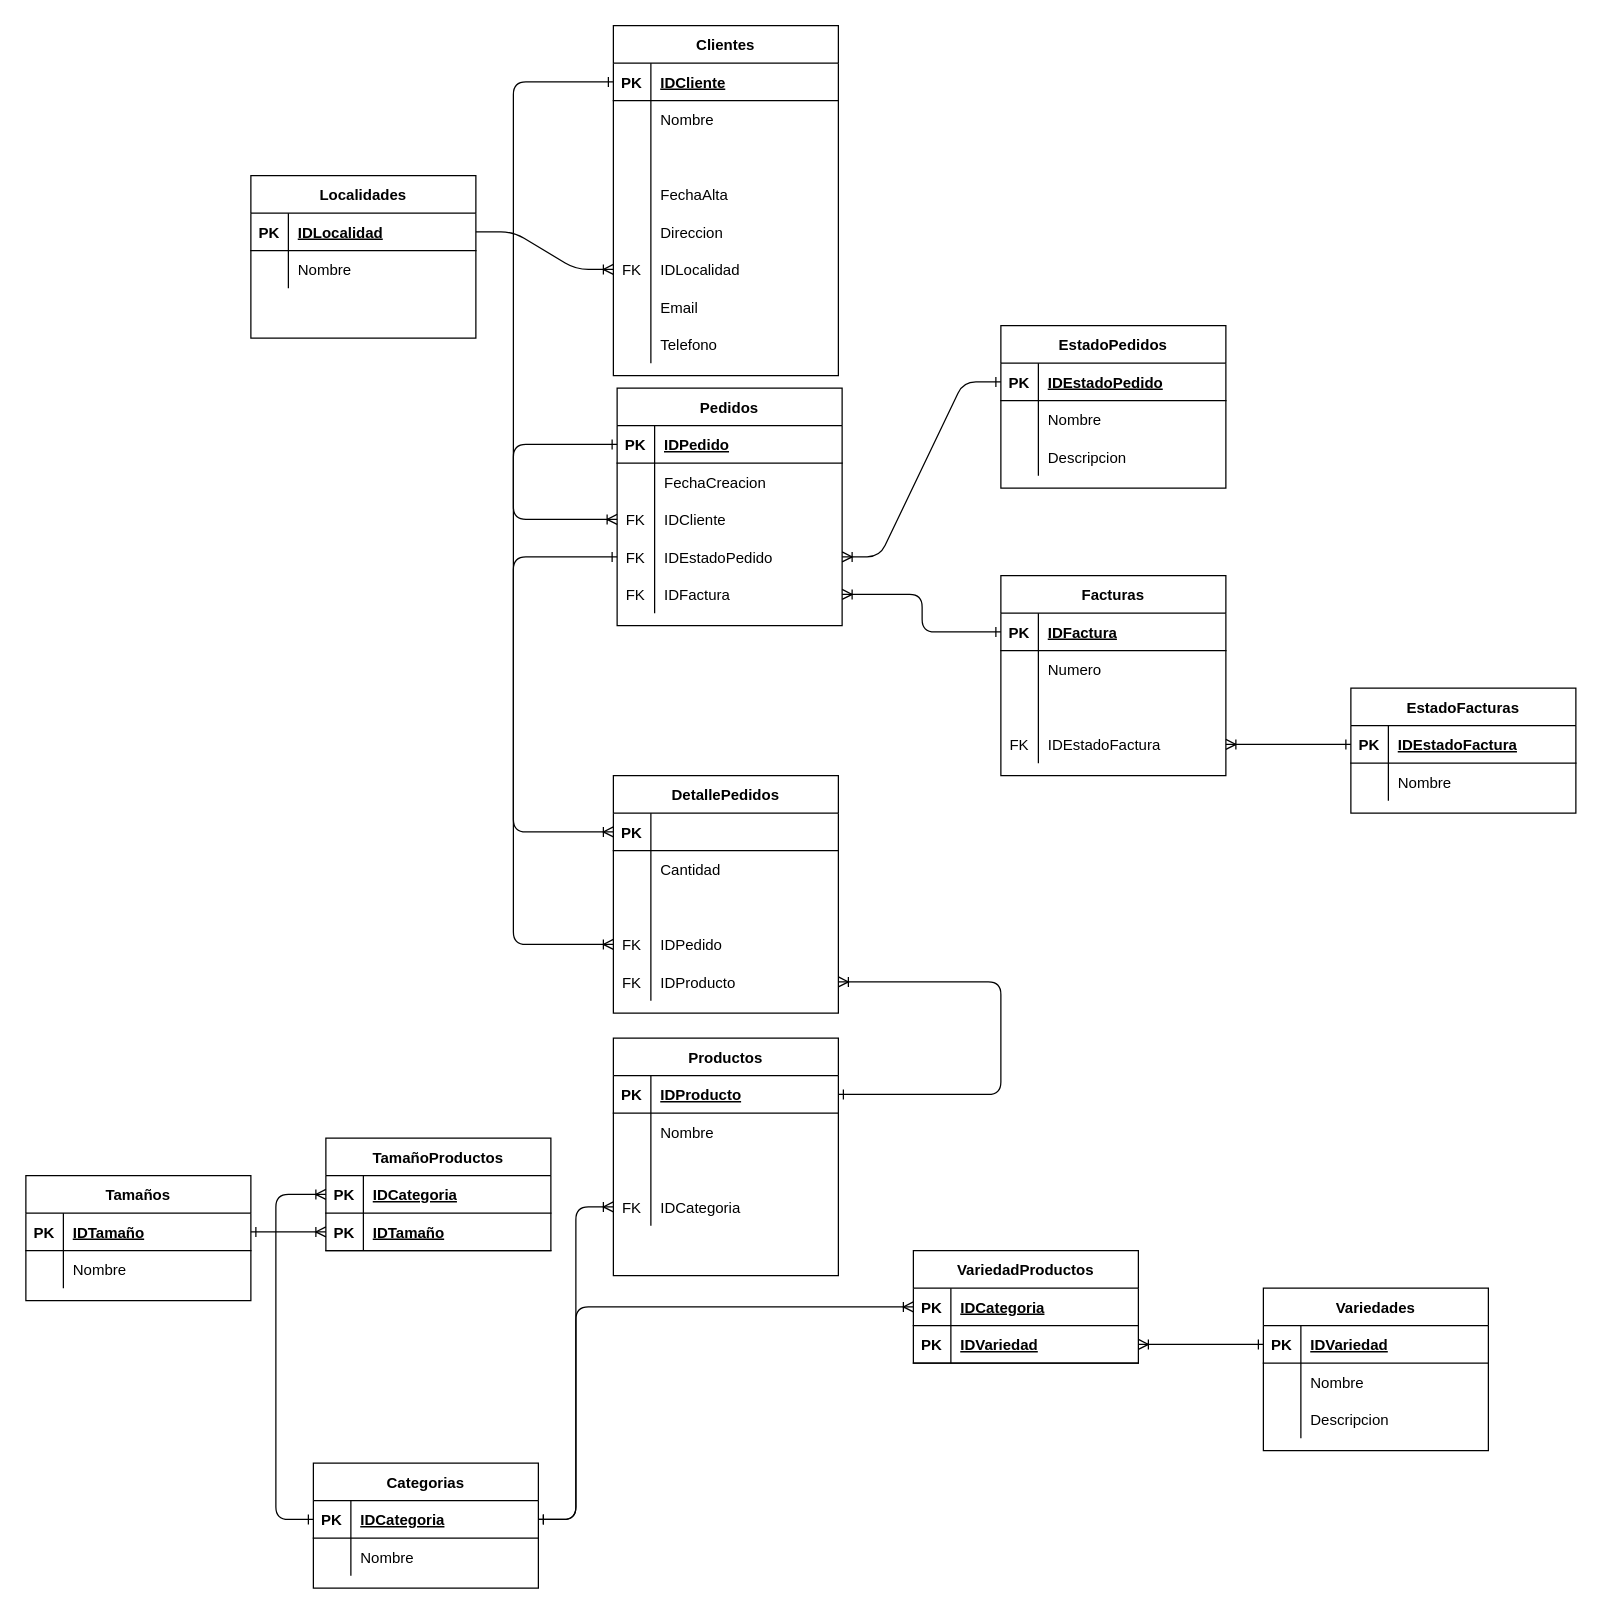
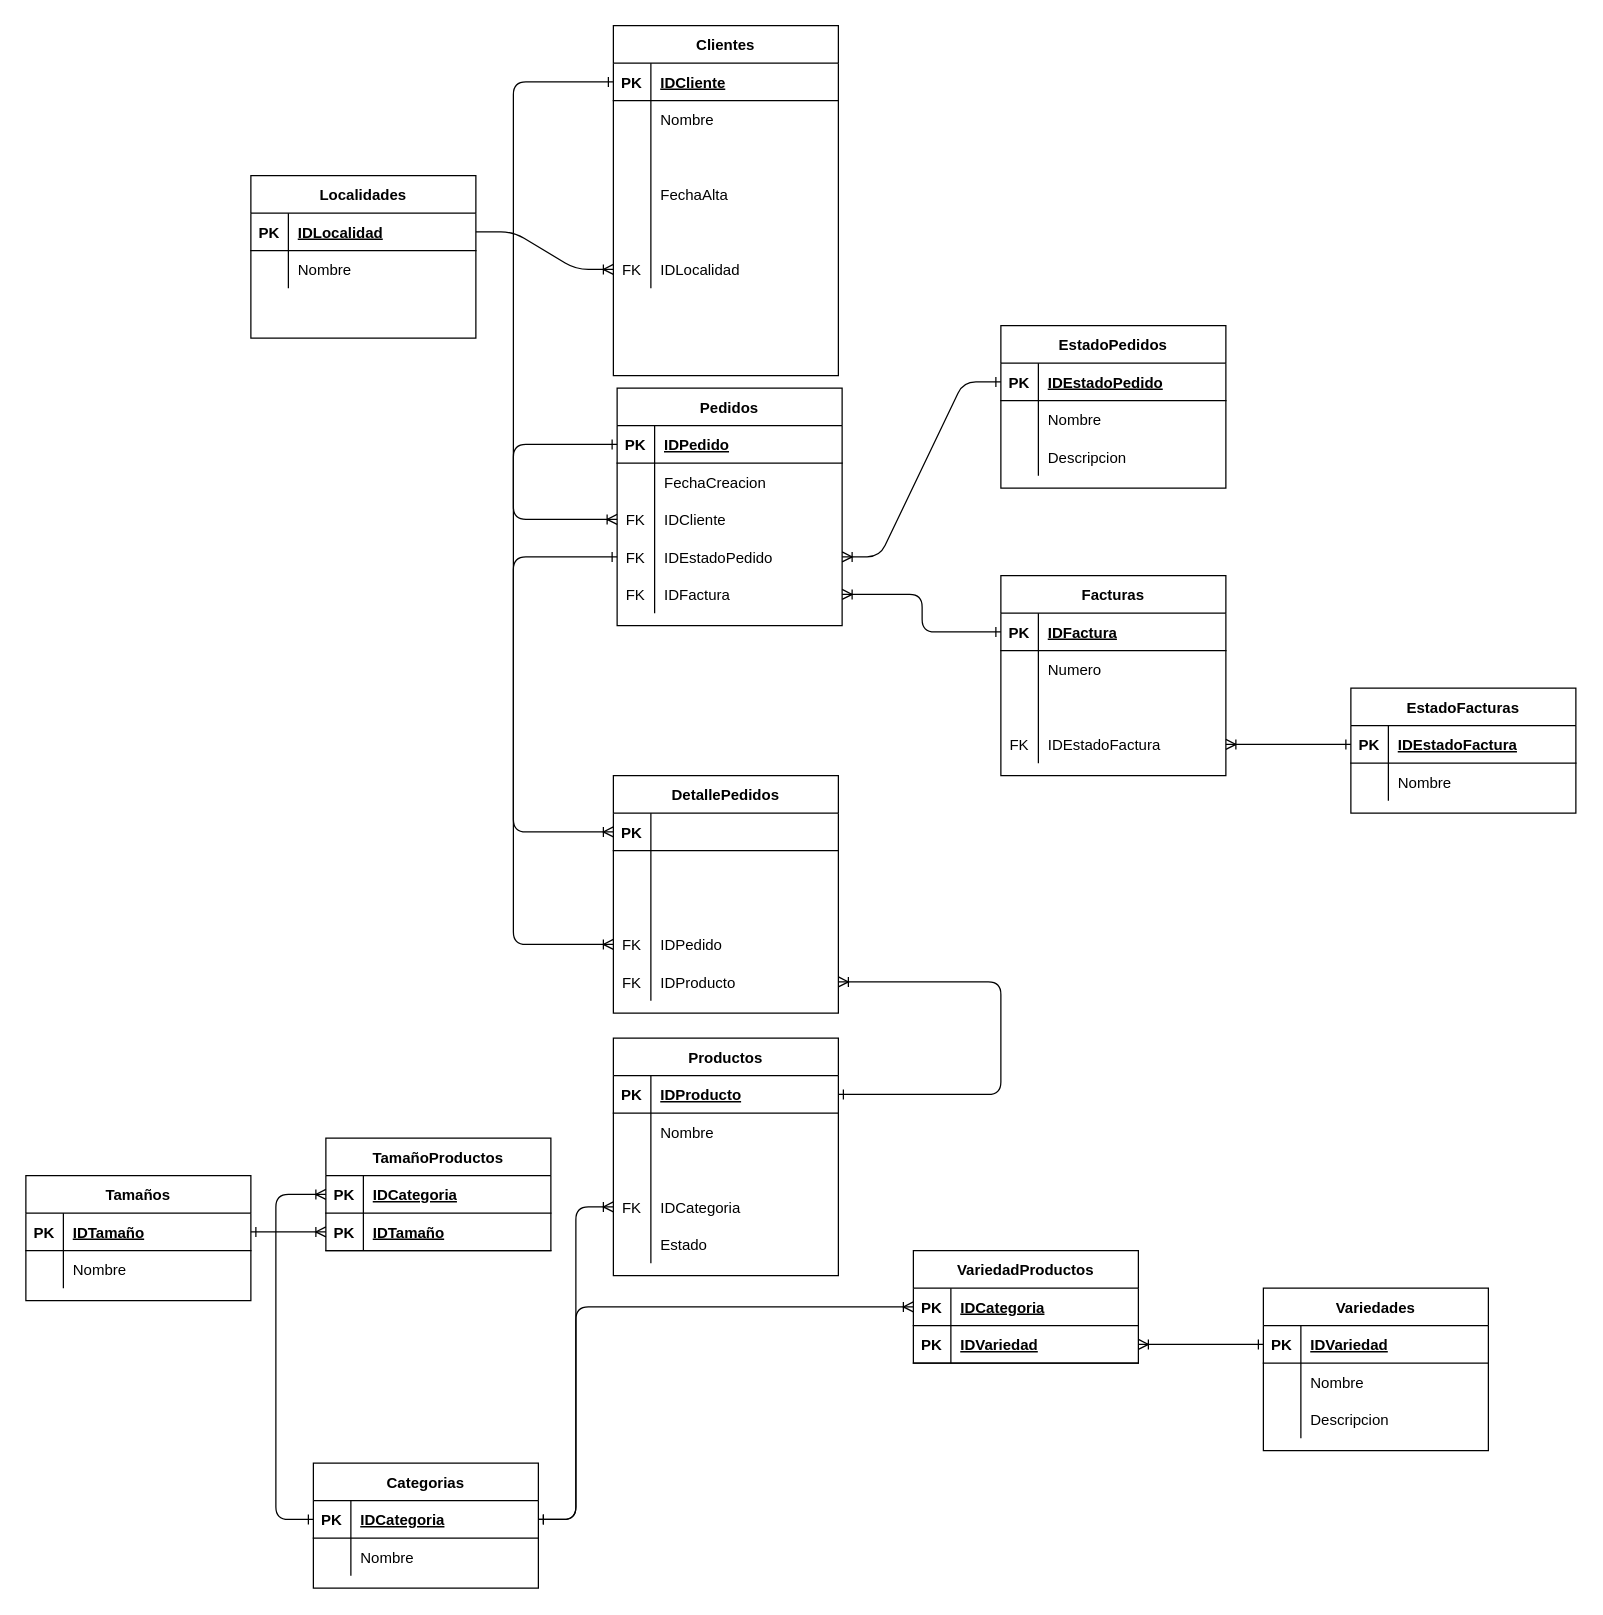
node "Direccion": removed
node "Email": removed
node "Telefono": removed
node "Cantidad": removed
node "Estado": added
